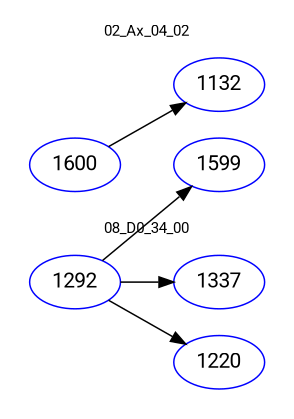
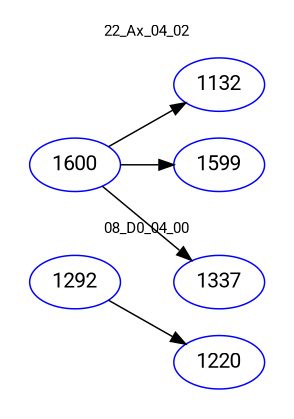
cluster "02_Ax_04_02": label "02_Ax_04_02" -> "22_Ax_04_02"
edge "1292" -> "1599": now "1600" -> "1599"
cluster "08_D0_34_00": label "08_D0_34_00" -> "08_D0_04_00"
edge "1292" -> "1337": now "1600" -> "1337"
